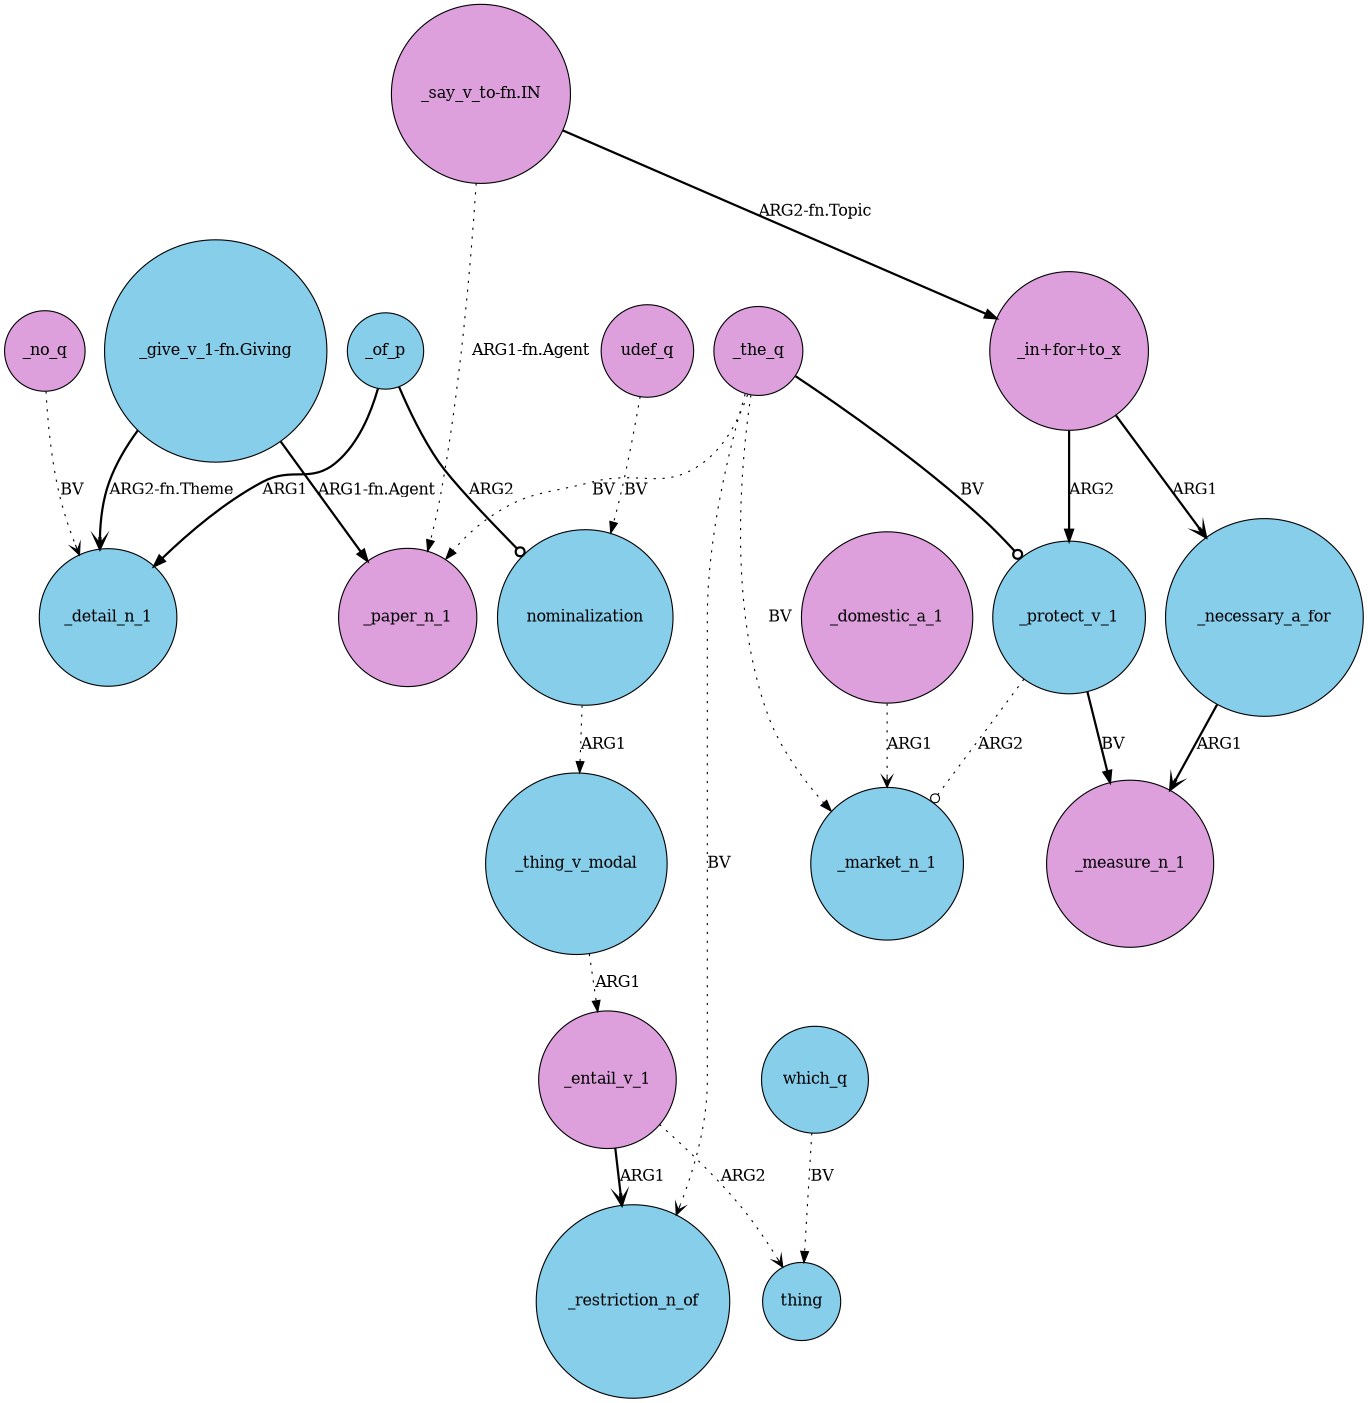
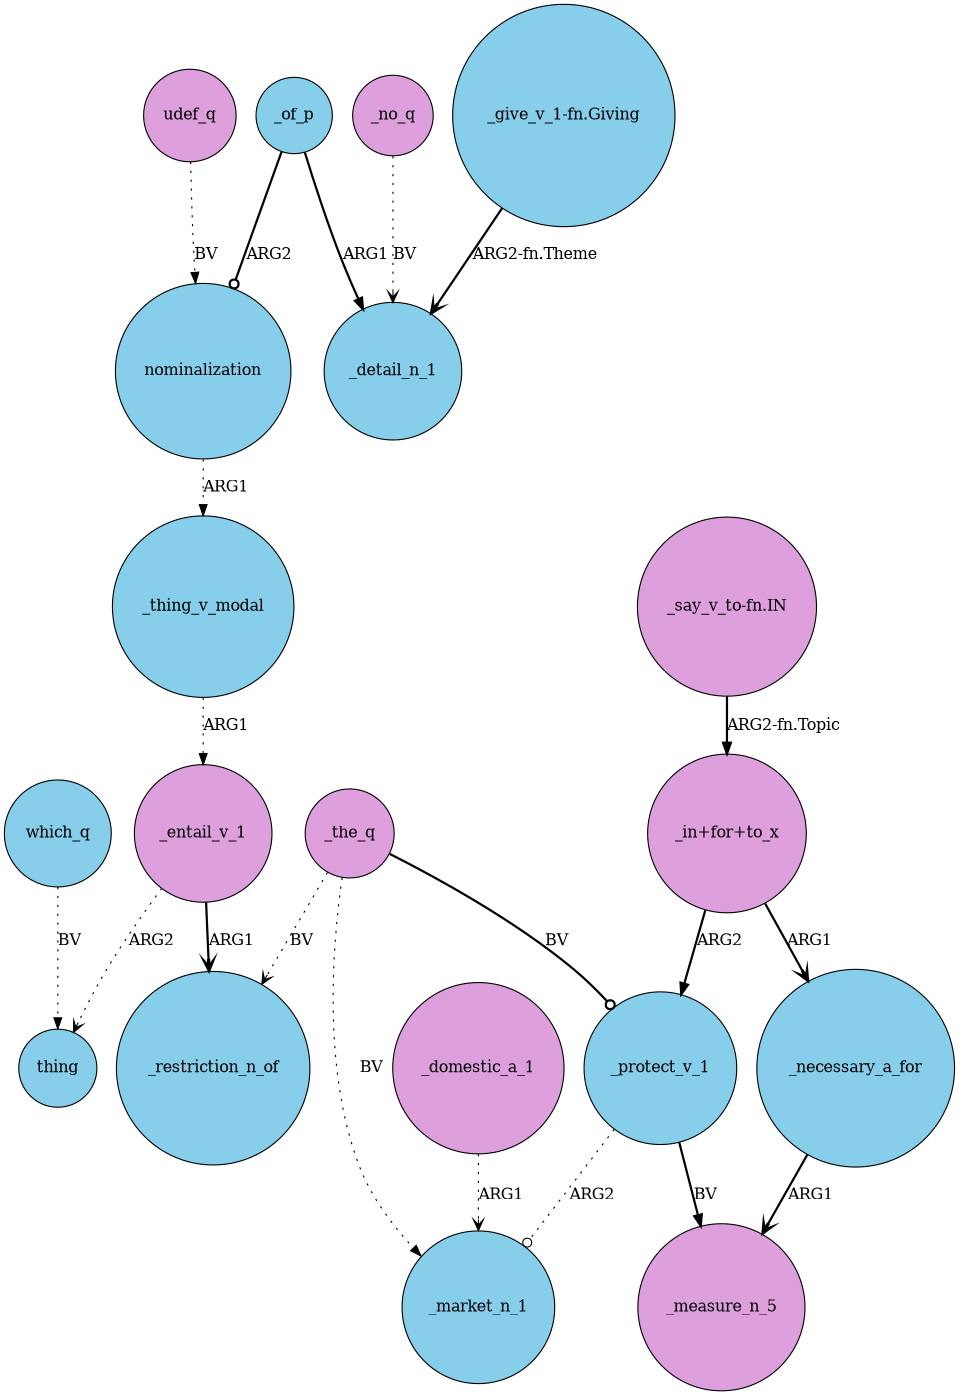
node "_paper_n_1": removed
node "_measure_n_1": label "_measure_n_1" -> "_measure_n_5"
